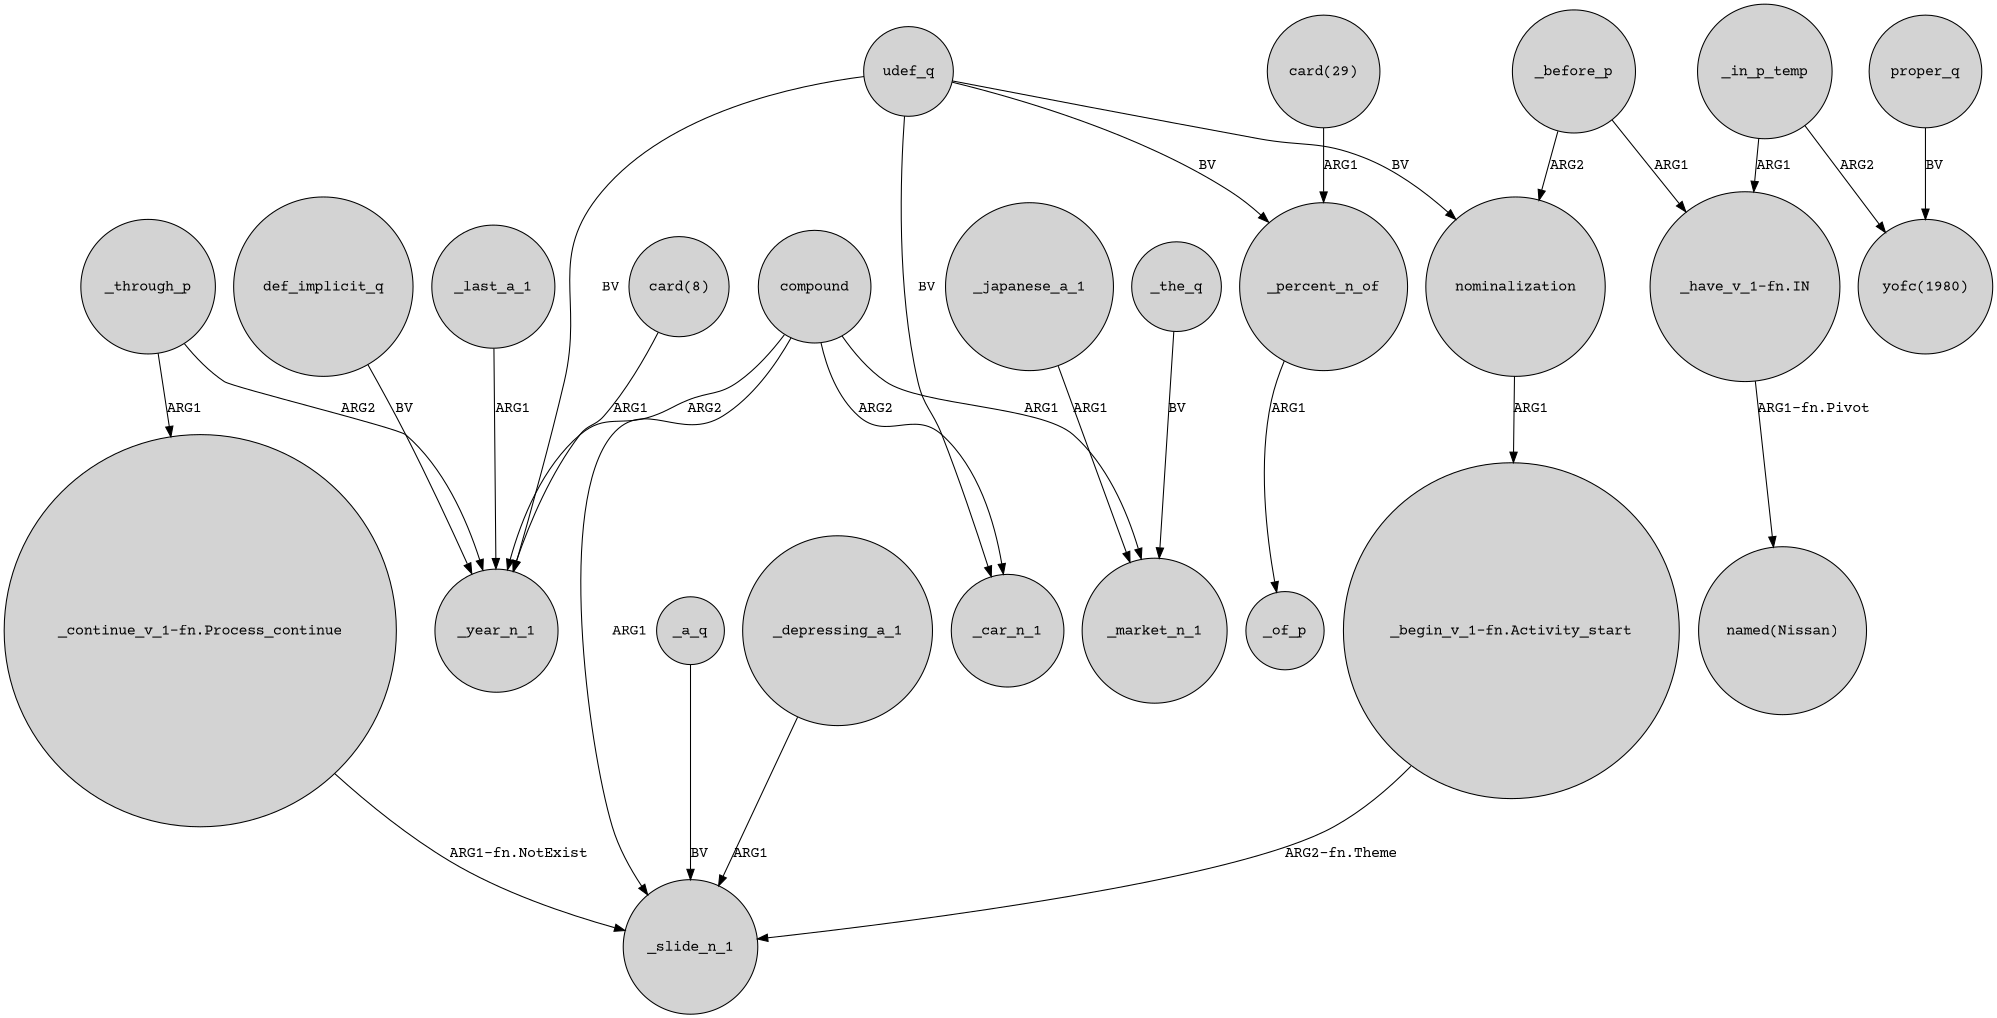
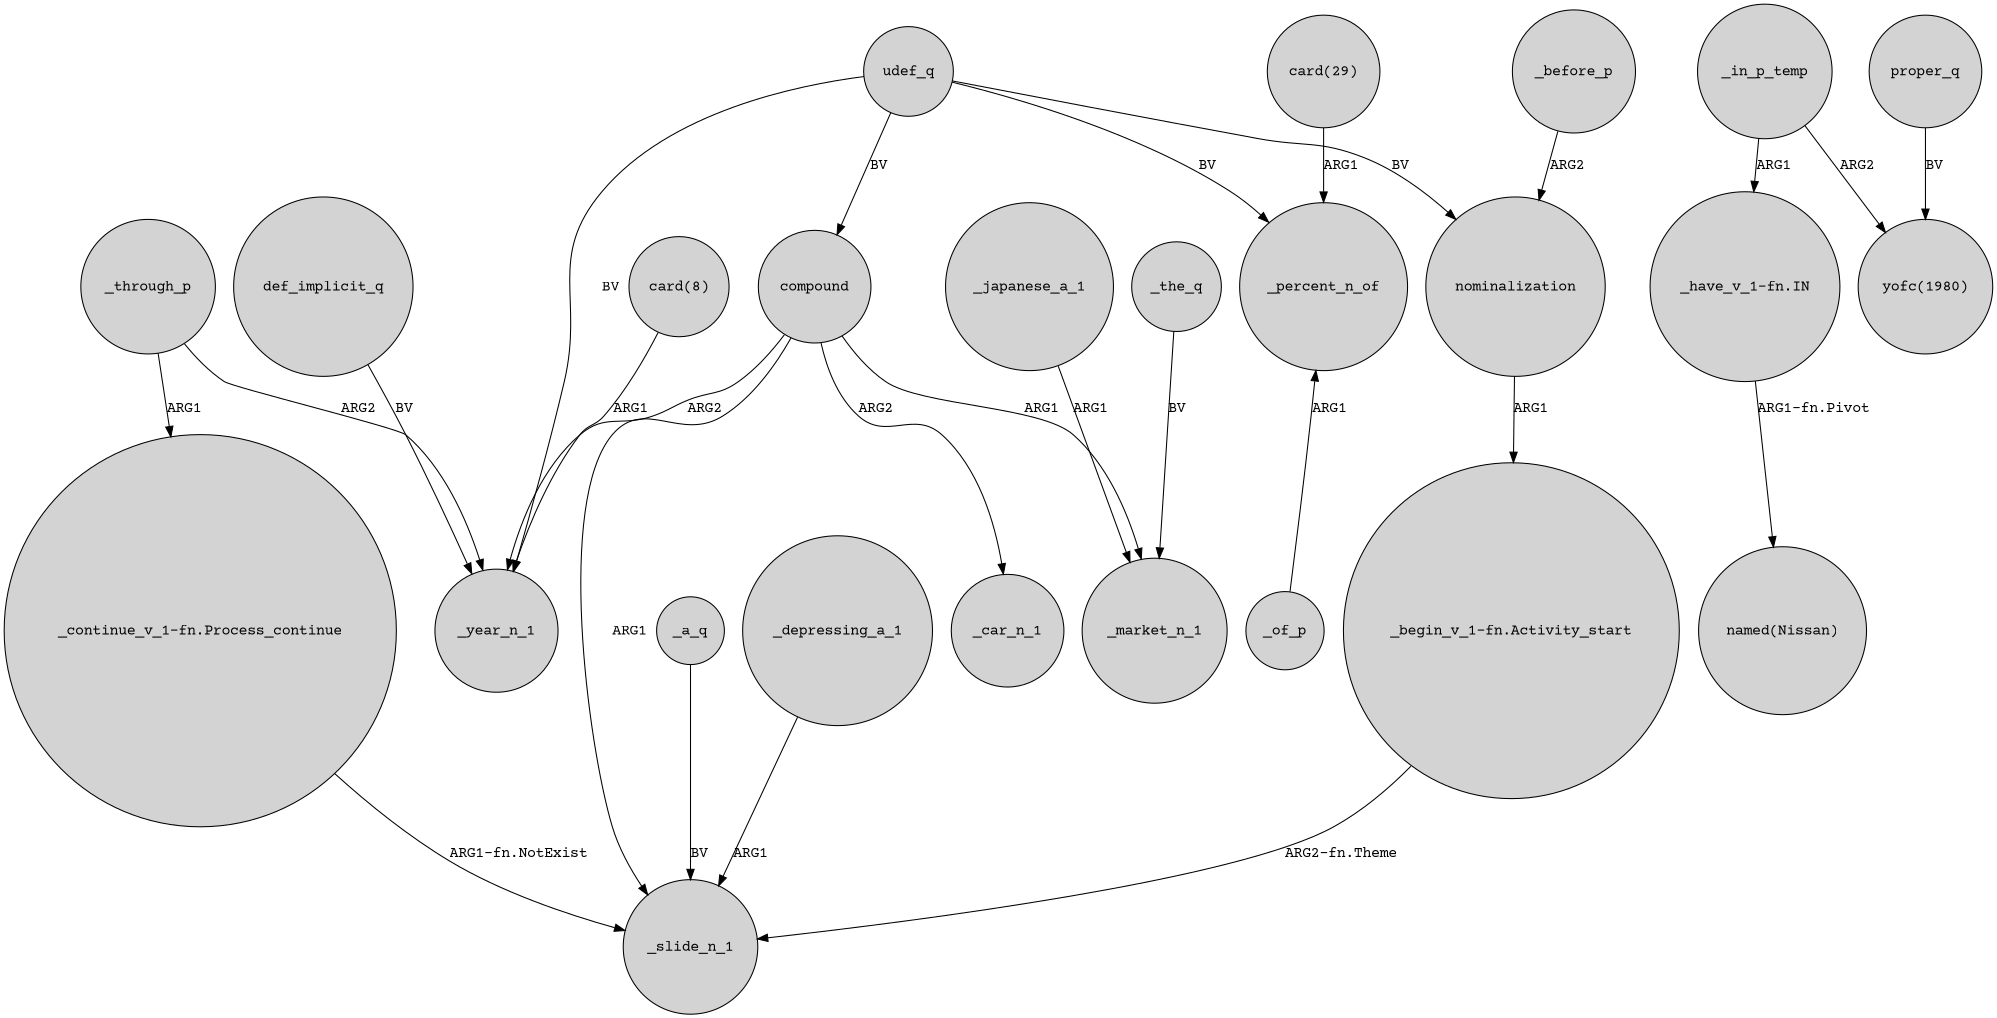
edge "_before_p" -> "_have_v_1-fn.IN": removed, label "ARG1"
node "_last_a_1": removed
edge "udef_q" -> "_car_n_1": now "udef_q" -> "compound"
edge "_percent_n_of" -> "_of_p": reversed
